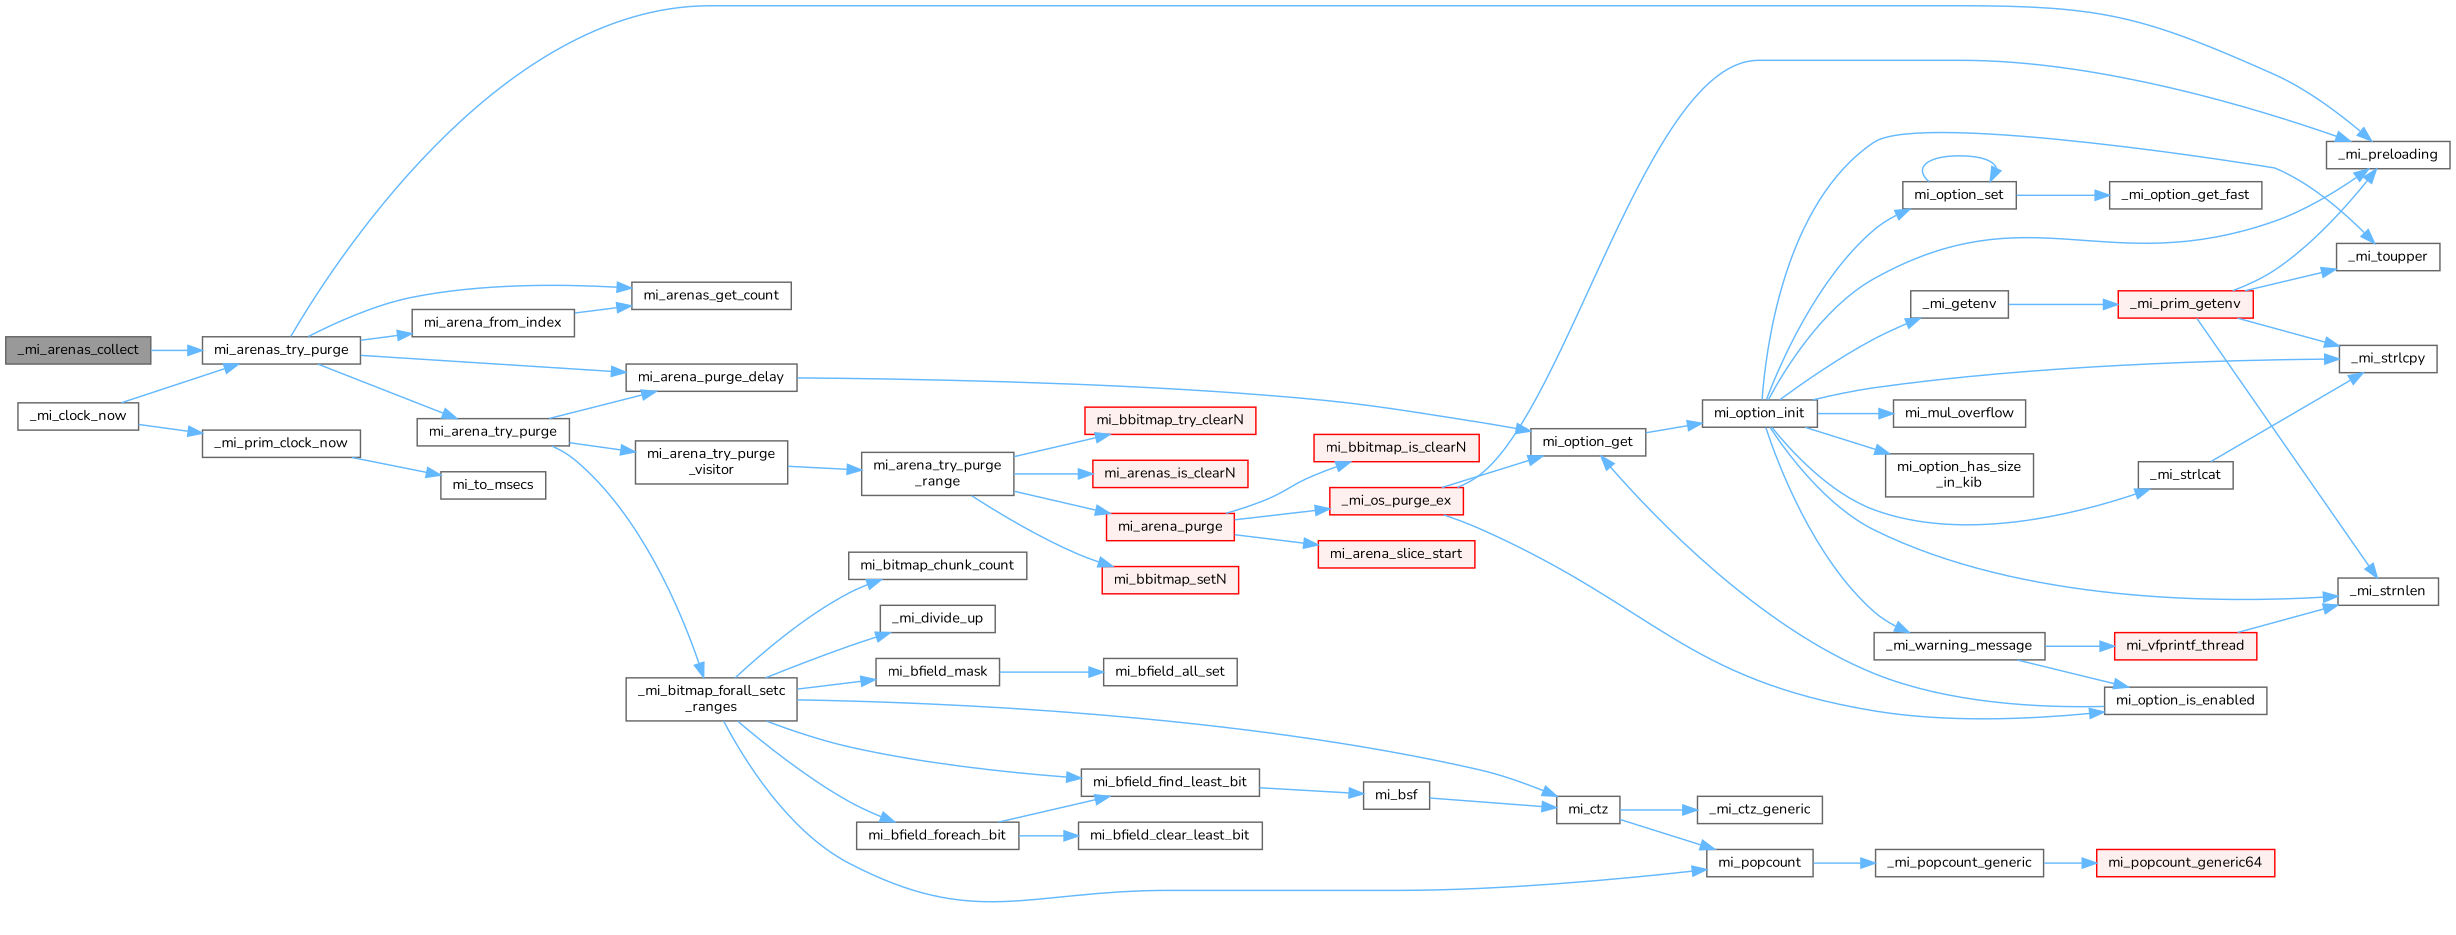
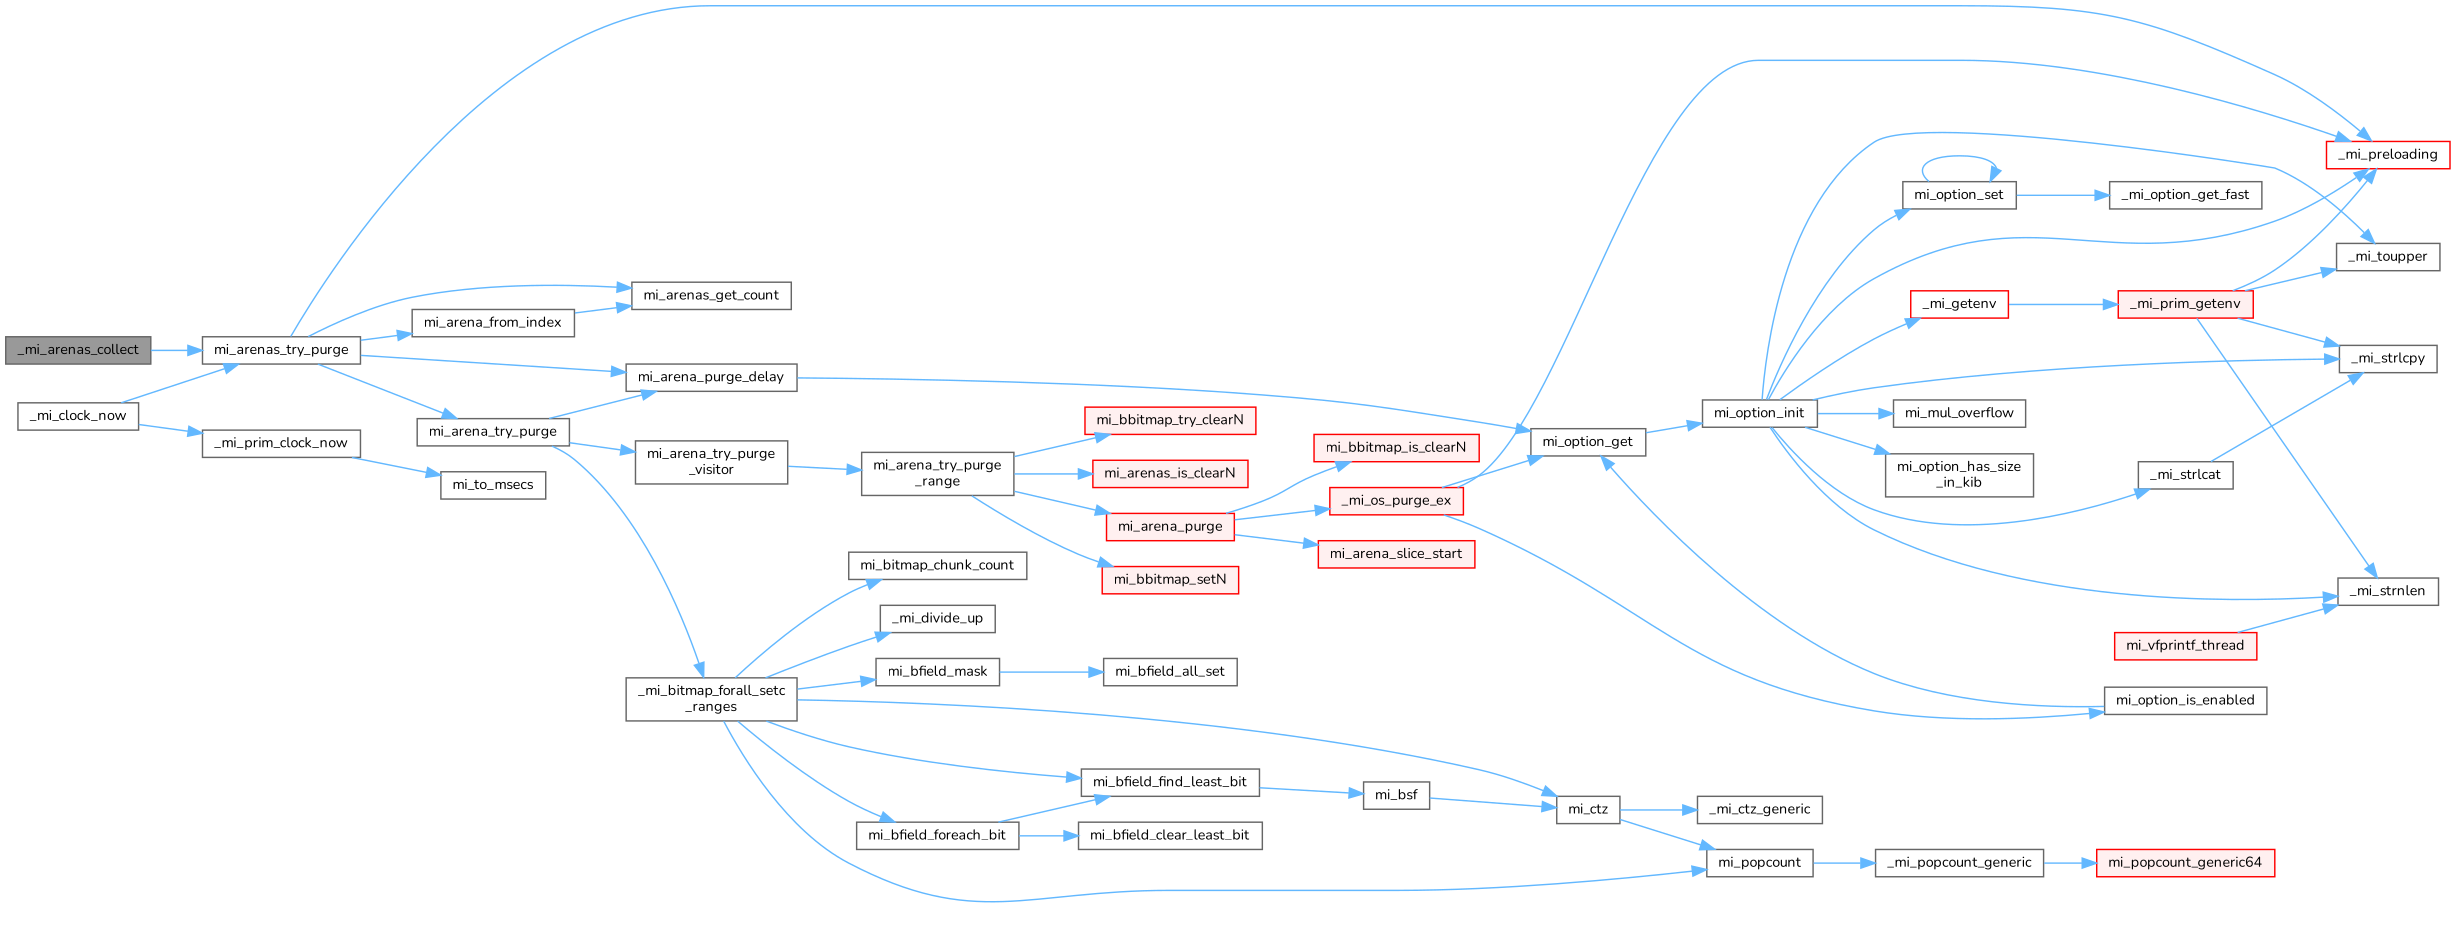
node "_mi_preloading": color grey40 -> red
node "_mi_getenv": color grey40 -> red
node "_mi_warning_message": removed
